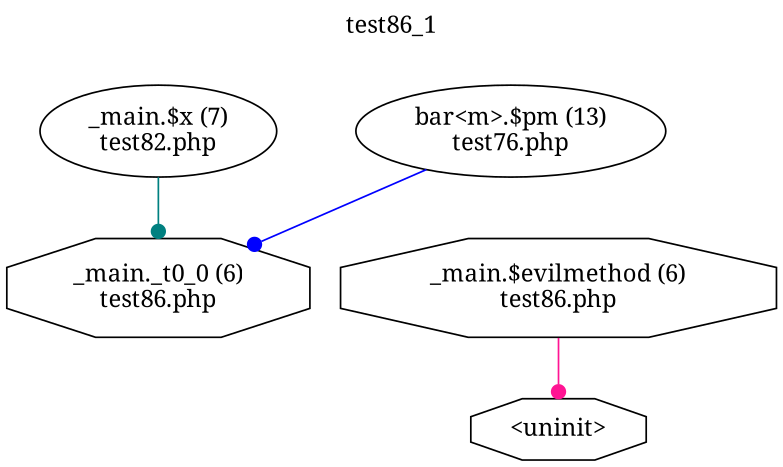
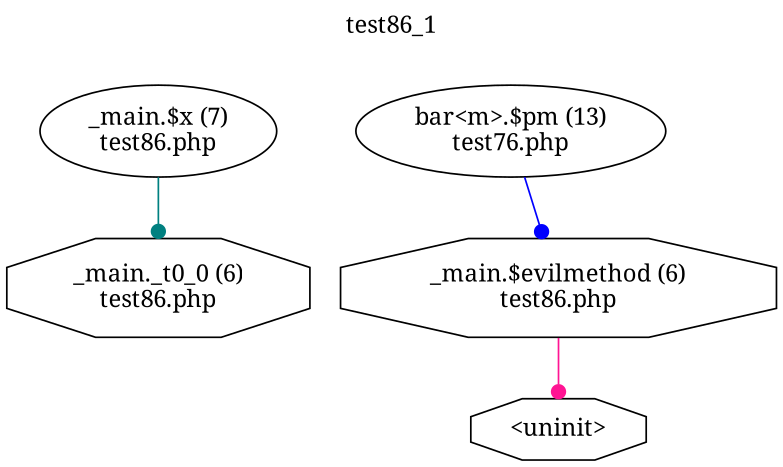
node "_main.$x (7) test82.php": label "_main.$x (7) test82.php" -> "_main.$x (7) test86.php"
edge "bar<m>.$pm (13) test76.php" -> "_main._t0_0 (6) test86.php": now "bar<m>.$pm (13) test76.php" -> "_main.$evilmethod (6) test86.php"
